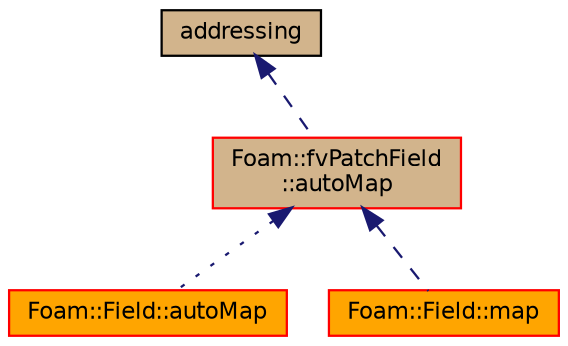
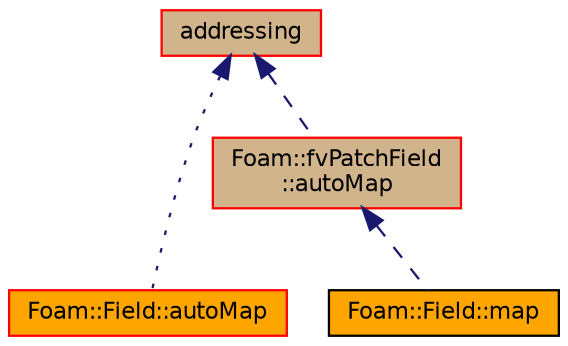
node "addressing": color black -> red
edge "Foam::Field::autoMap" -> "Foam::fvPatchField ::autoMap": now "Foam::Field::autoMap" -> "addressing"
node "Foam::Field::map": color red -> black
